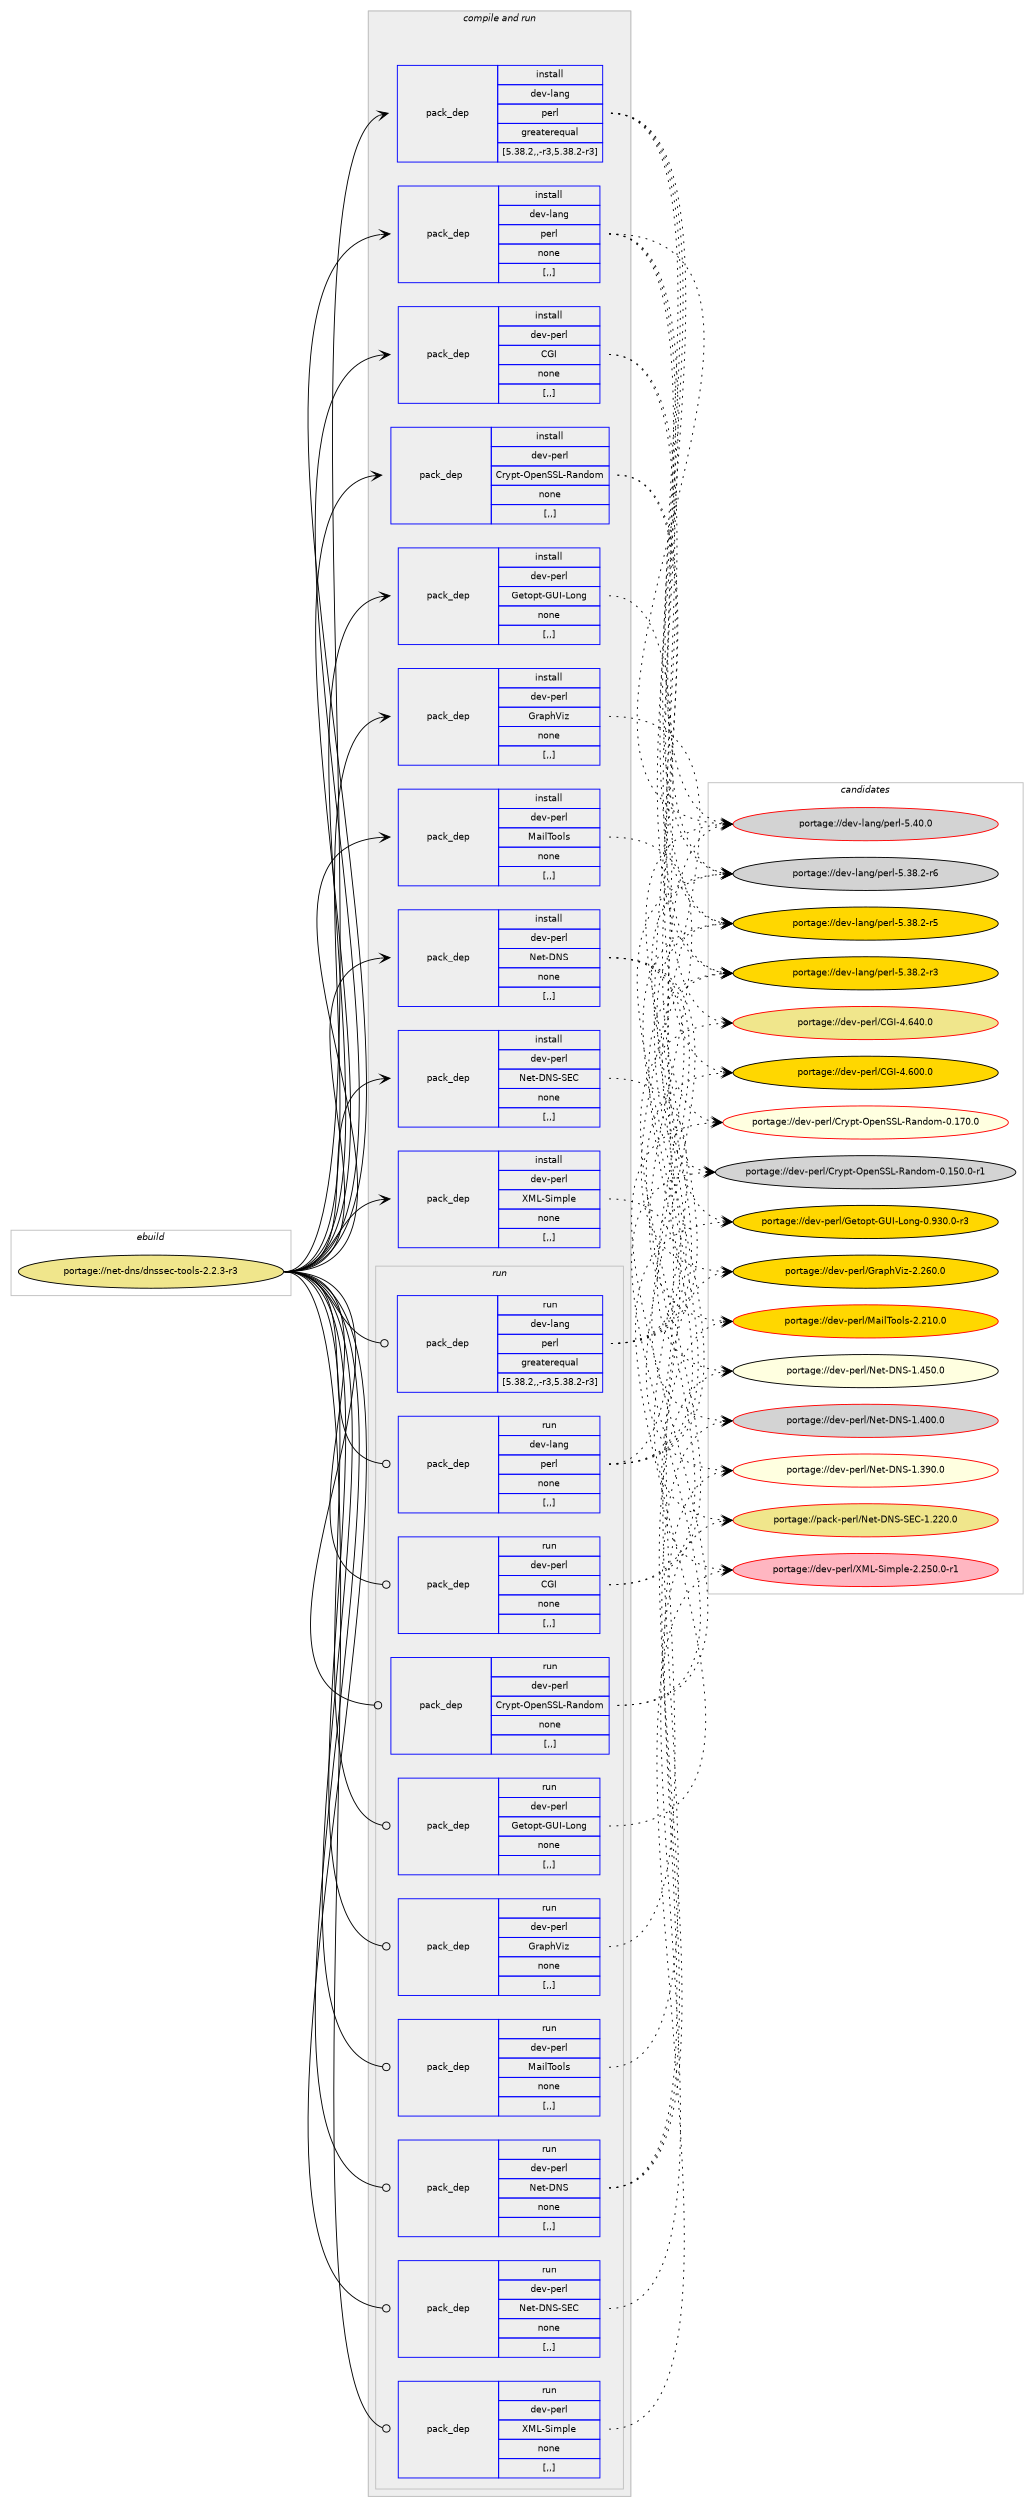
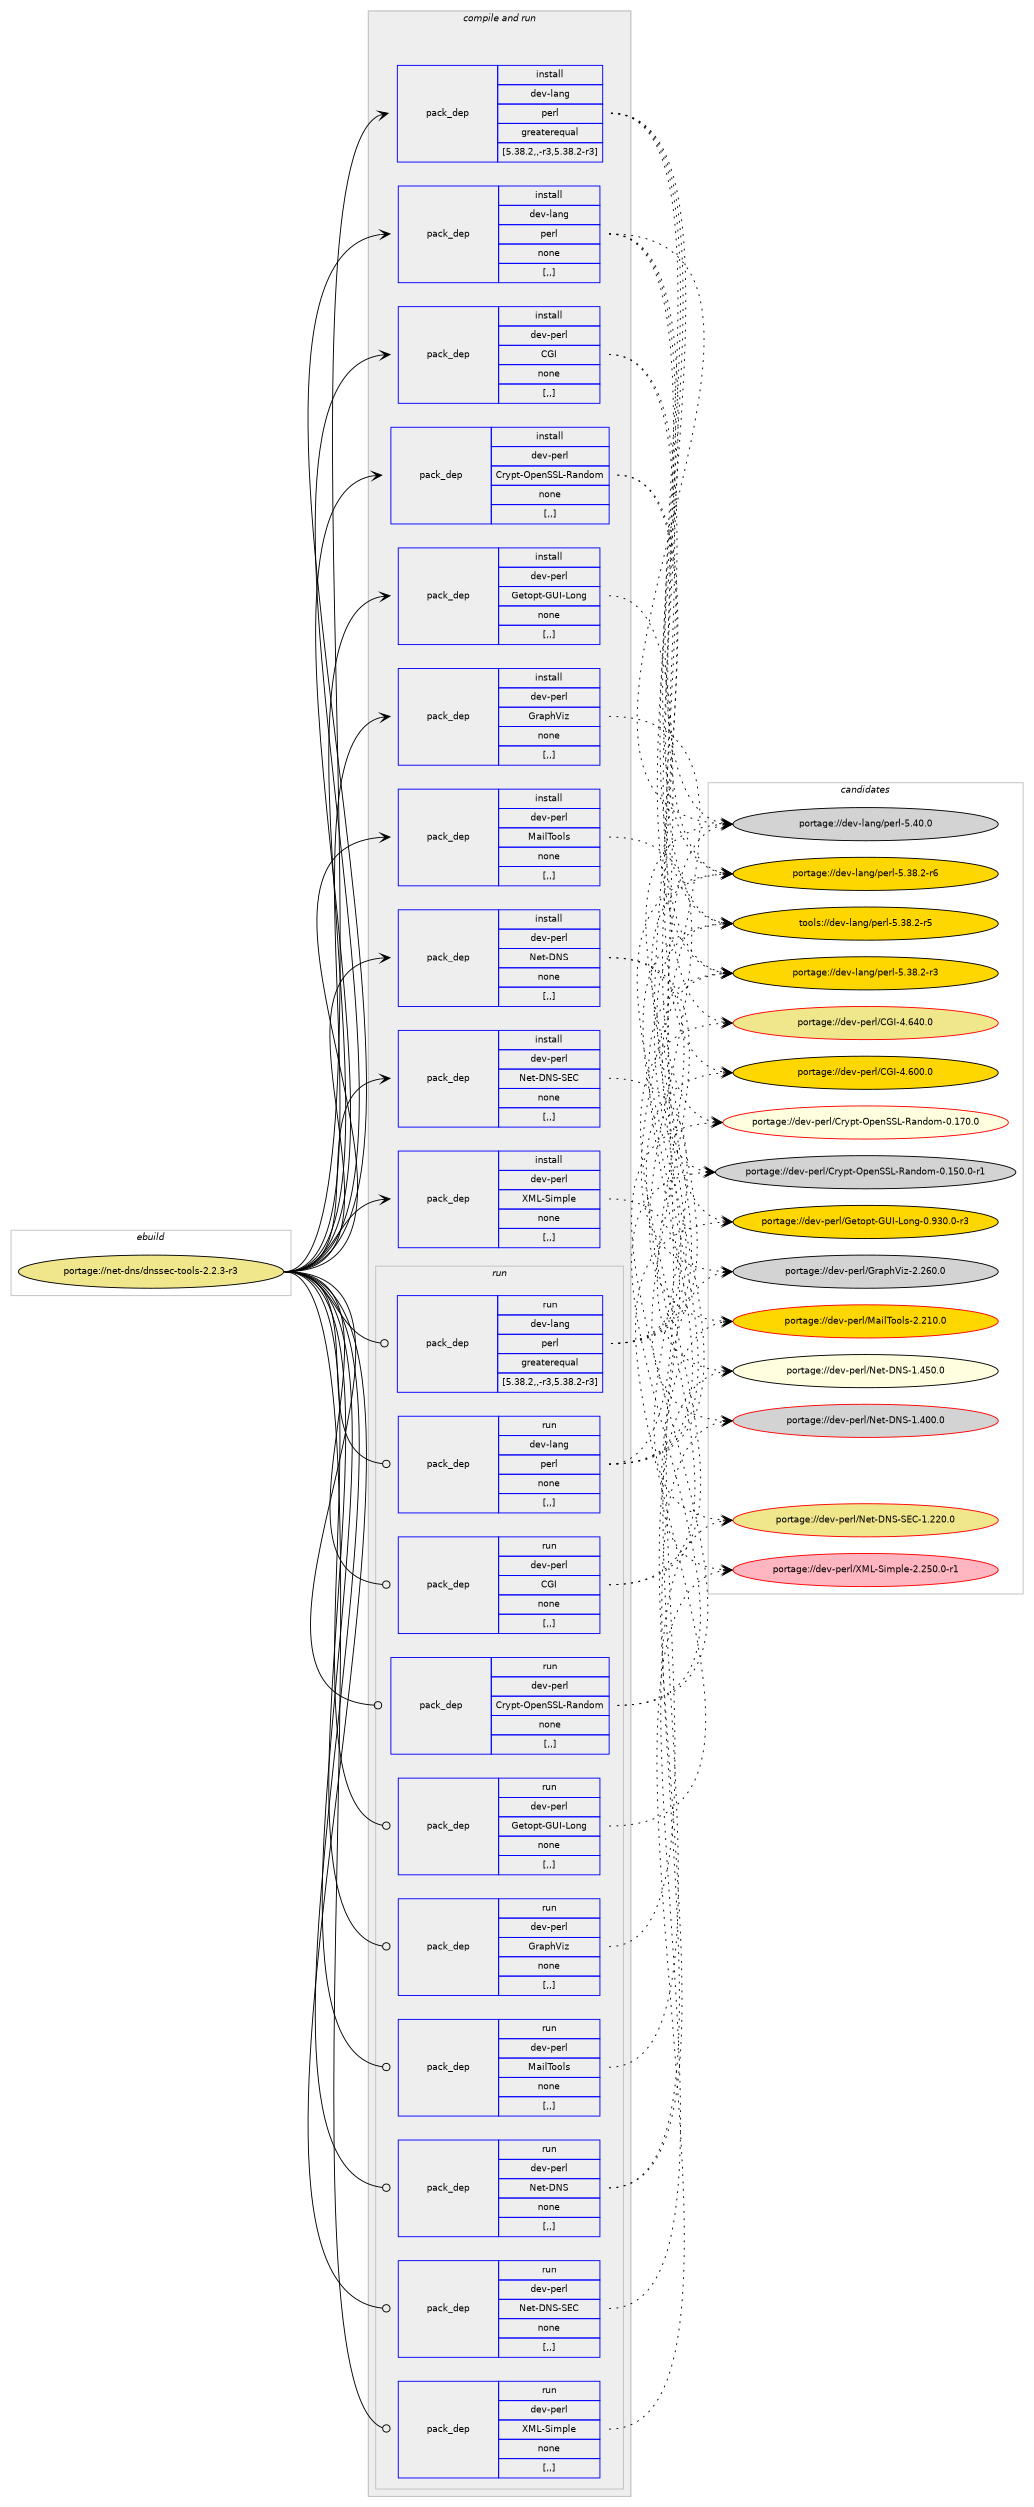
node "portage://dev-lang/perl-5.40.0": color red -> black
node "portage://dev-lang/perl-5.38.2-r6": fillcolor lightgrey -> gold
node "portage://dev-lang/perl-5.38.2-r5": label "portage://dev-lang/perl-5.38.2-r5" -> "tools://dev-lang/perl-5.38.2-r5"
node "portage://dev-perl/GraphViz-2.260.0": fillcolor gold -> lightgrey
node "portage://dev-perl/Net-DNS-1.390.0": removed
node "portage://pack-perl/Net-DNS-SEC-1.220.0": label "portage://pack-perl/Net-DNS-SEC-1.220.0" -> "portage://dev-perl/Net-DNS-SEC-1.220.0"
